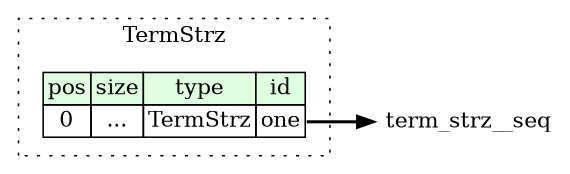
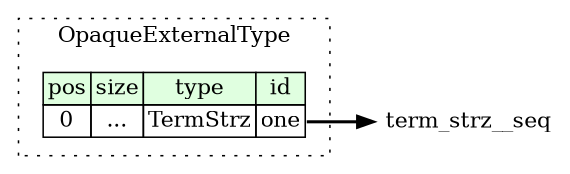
cluster "TermStrz": label "TermStrz" -> "OpaqueExternalType"
